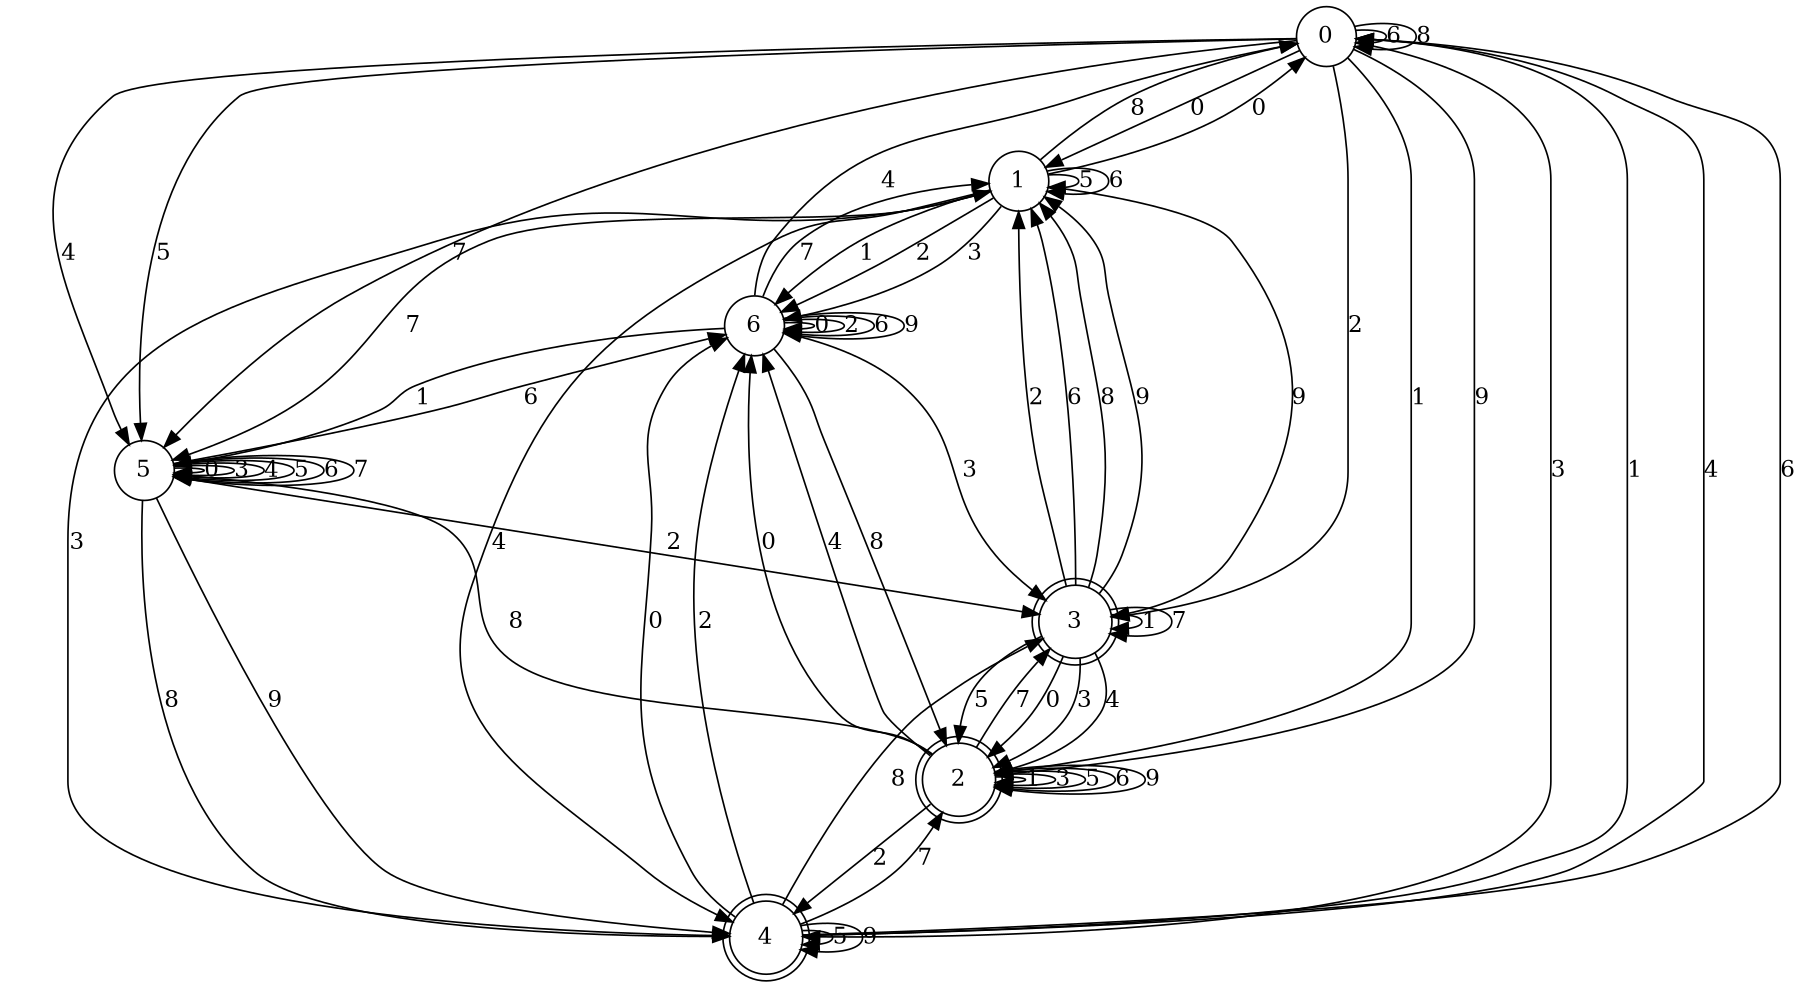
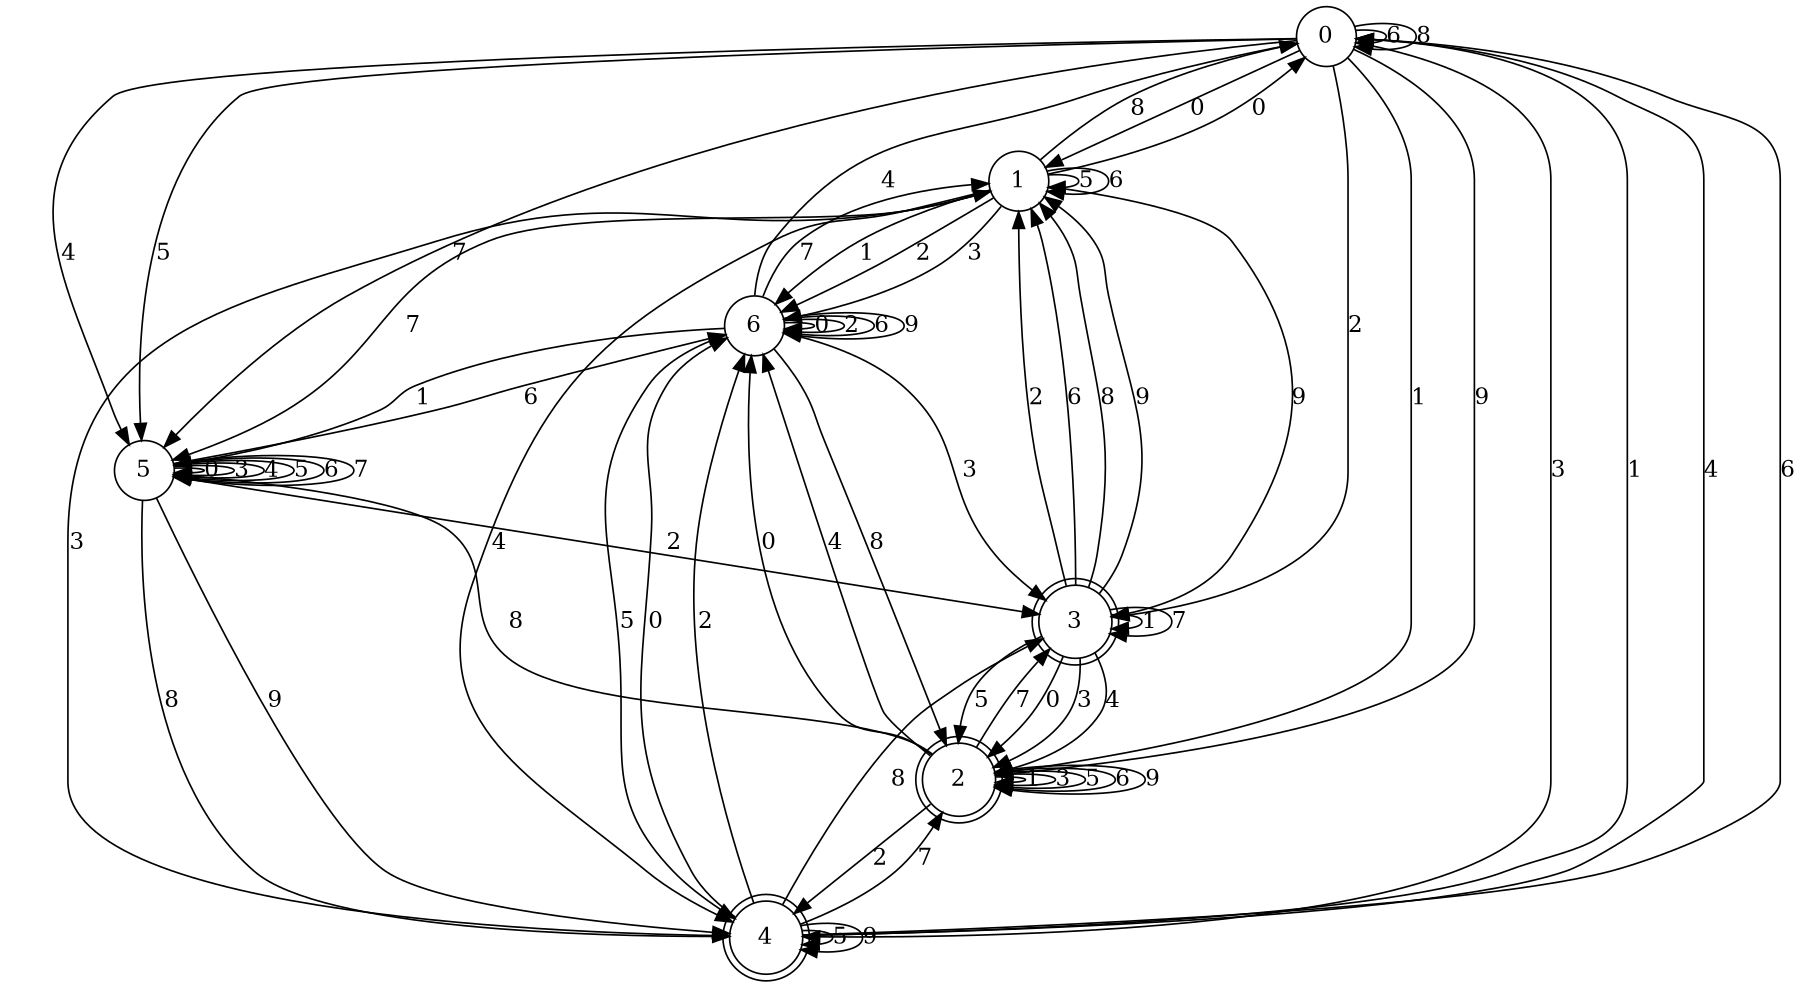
edge "6" -> "4": added, label "5"
